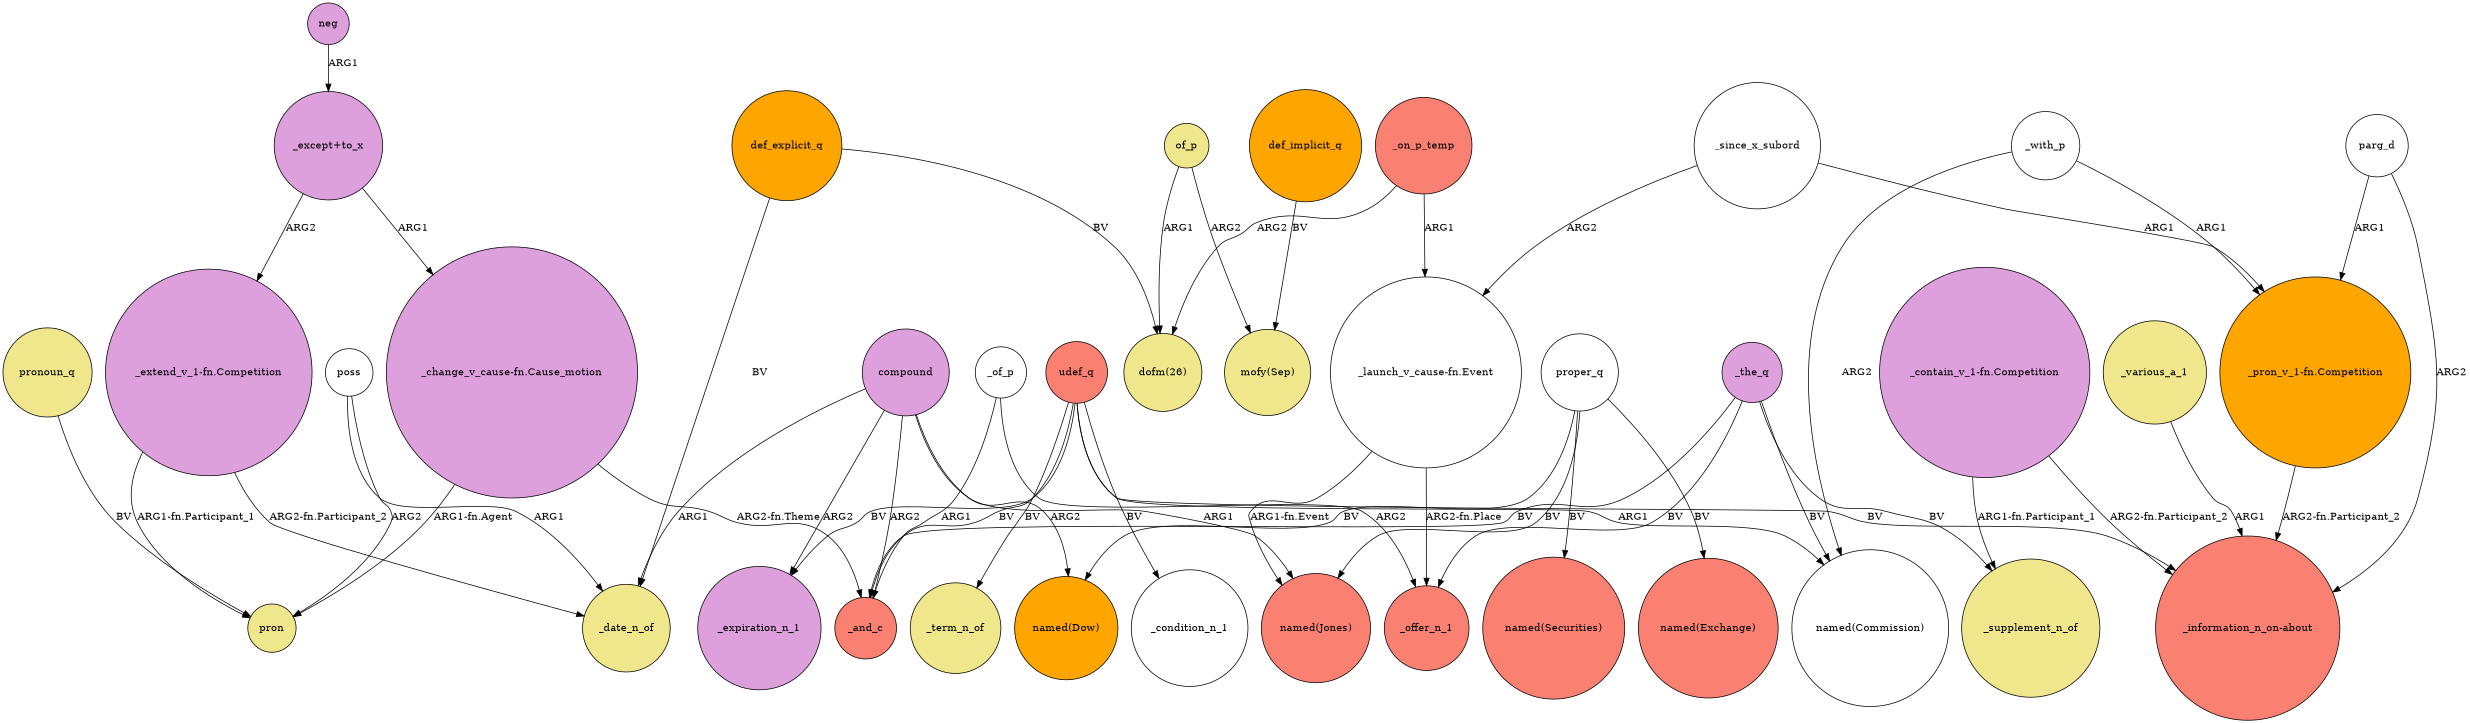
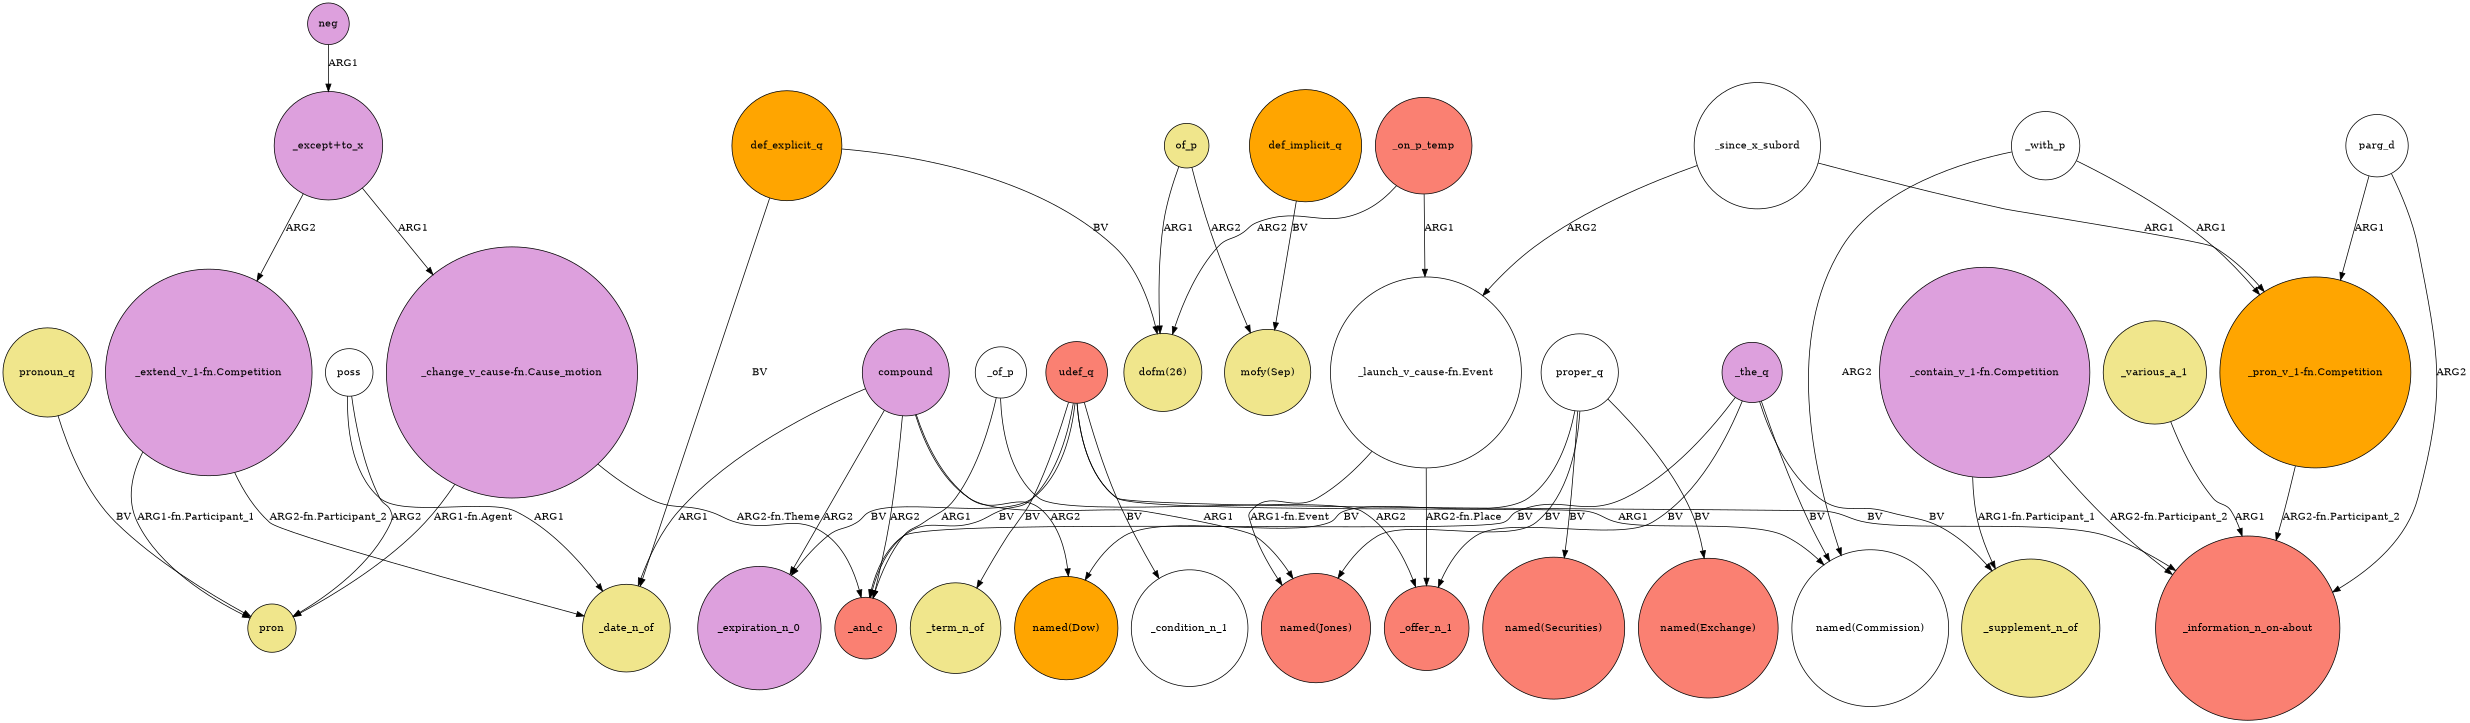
node "_expiration_n_1": label "_expiration_n_1" -> "_expiration_n_0"
